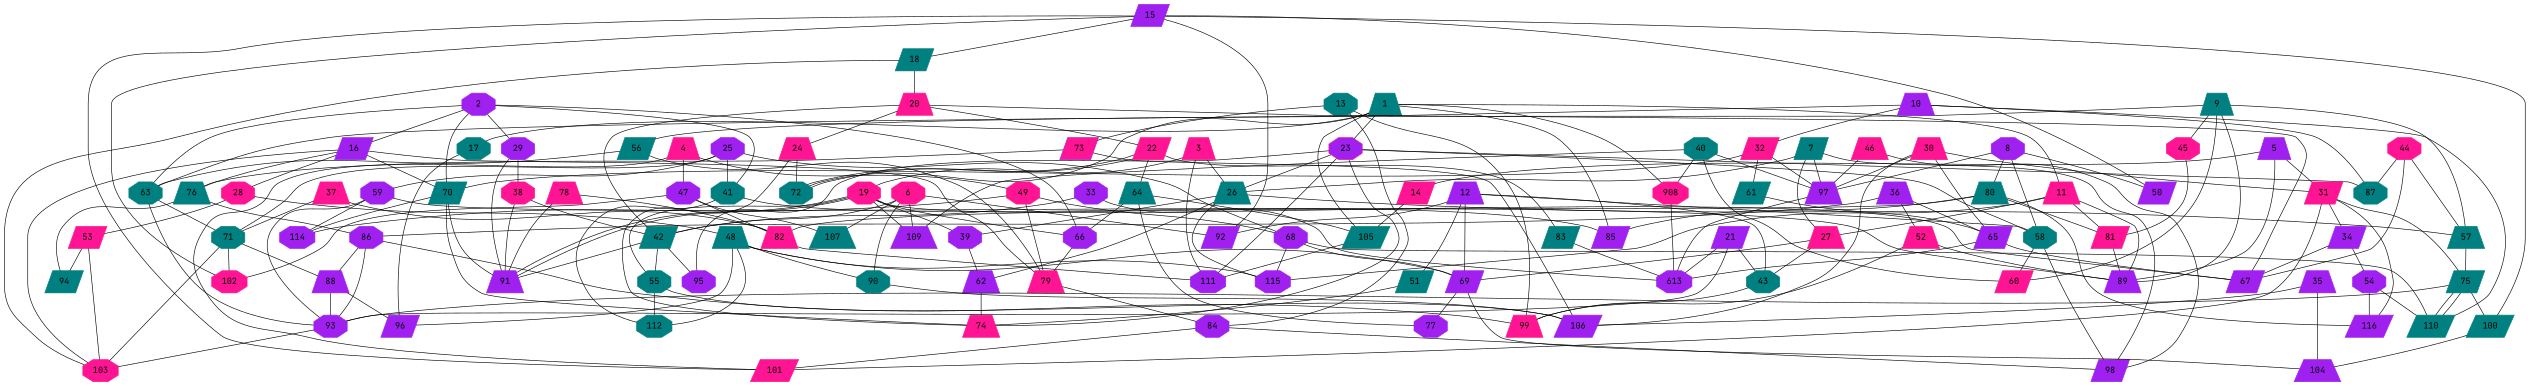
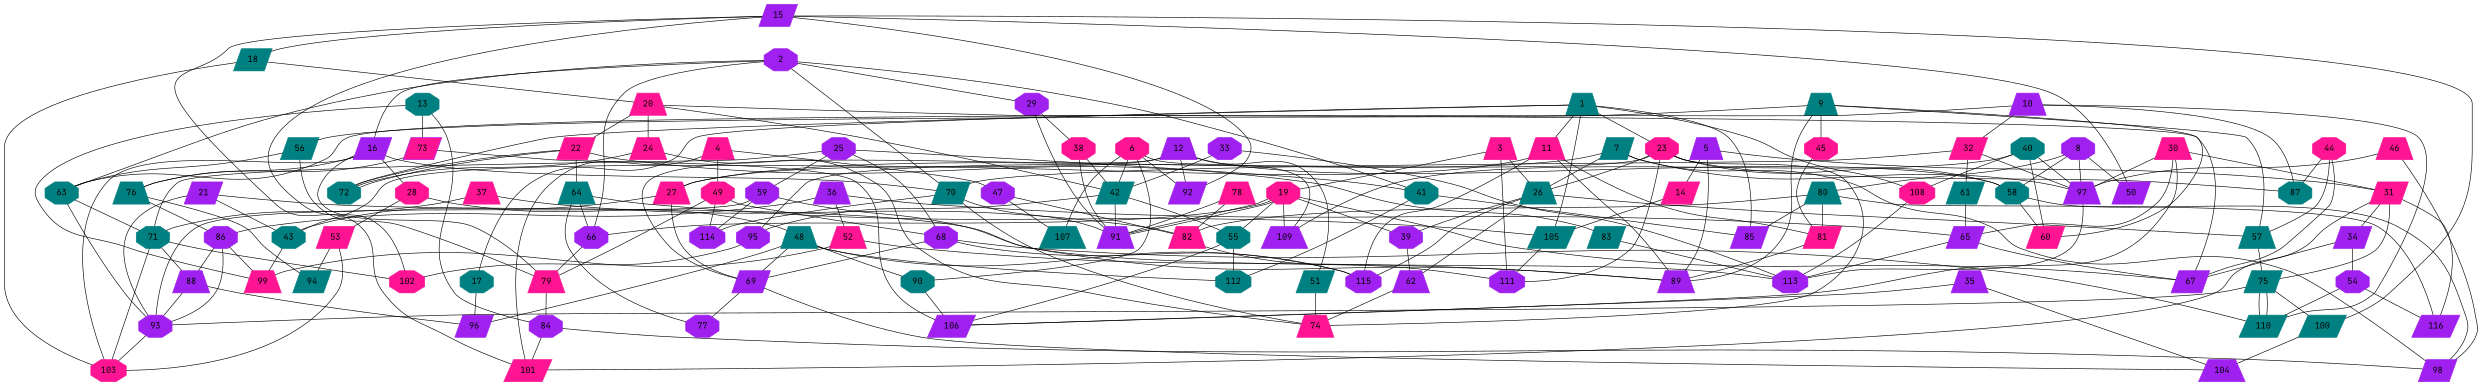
node "23": fillcolor purple -> deeppink
node "908": label "908" -> "108"
edge "47" -- "102": now "95" -- "102"
node "613": label "613" -> "113"
